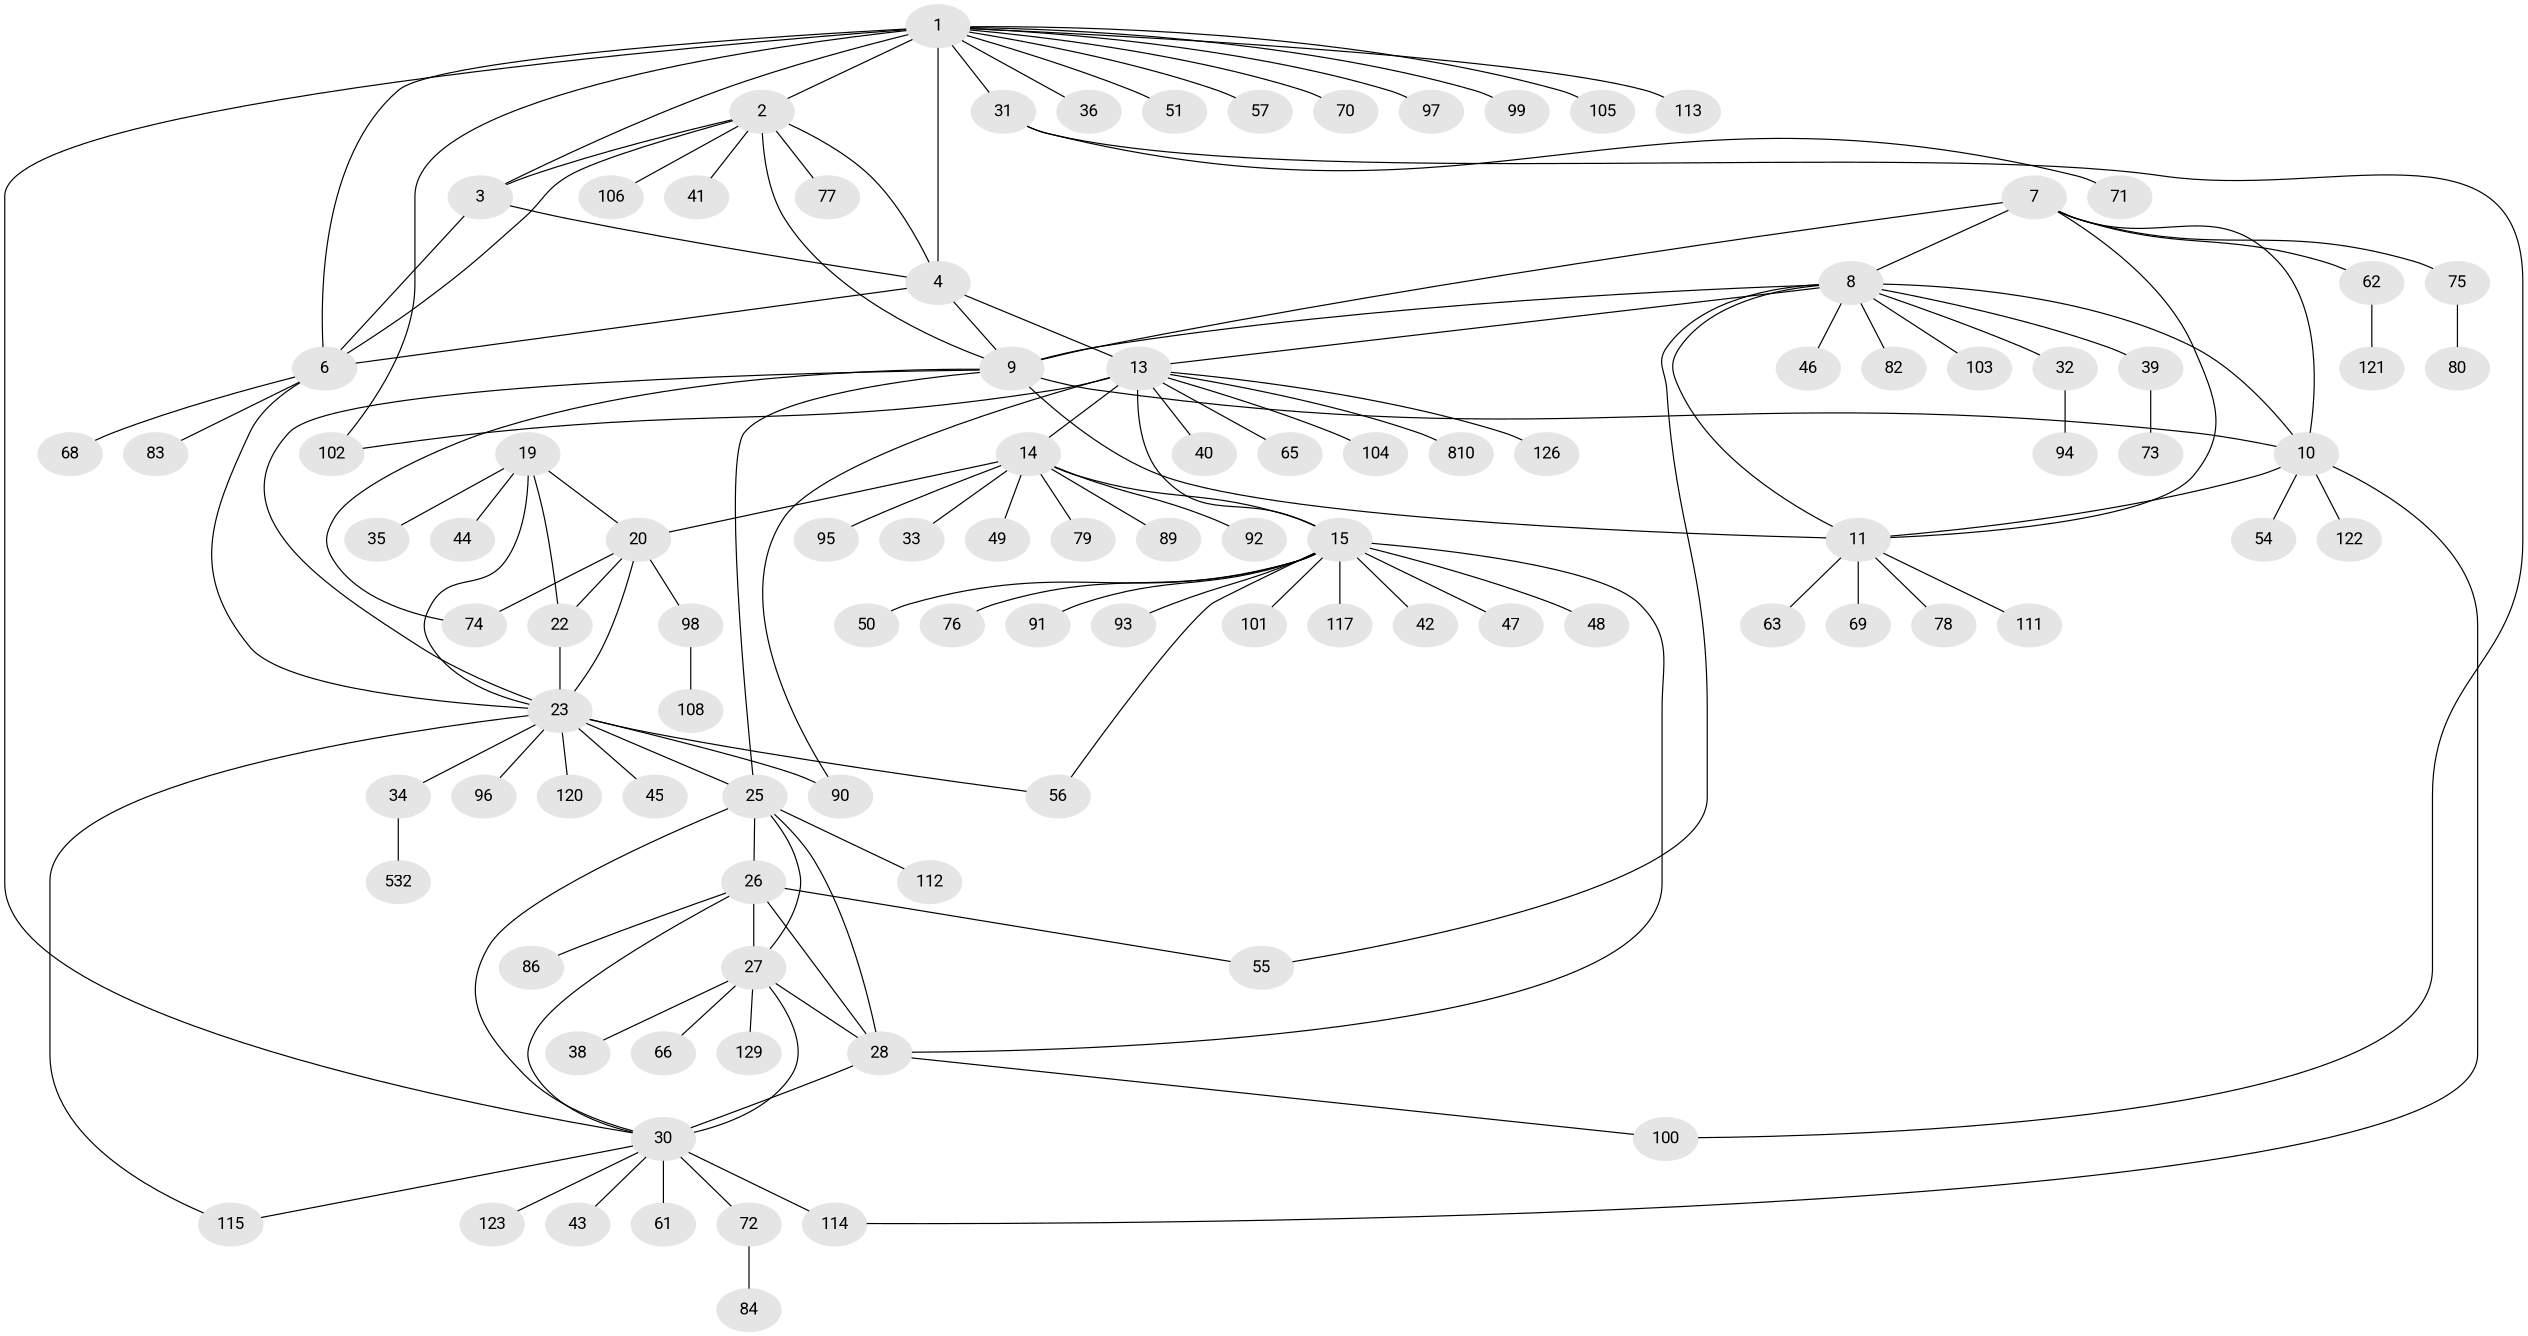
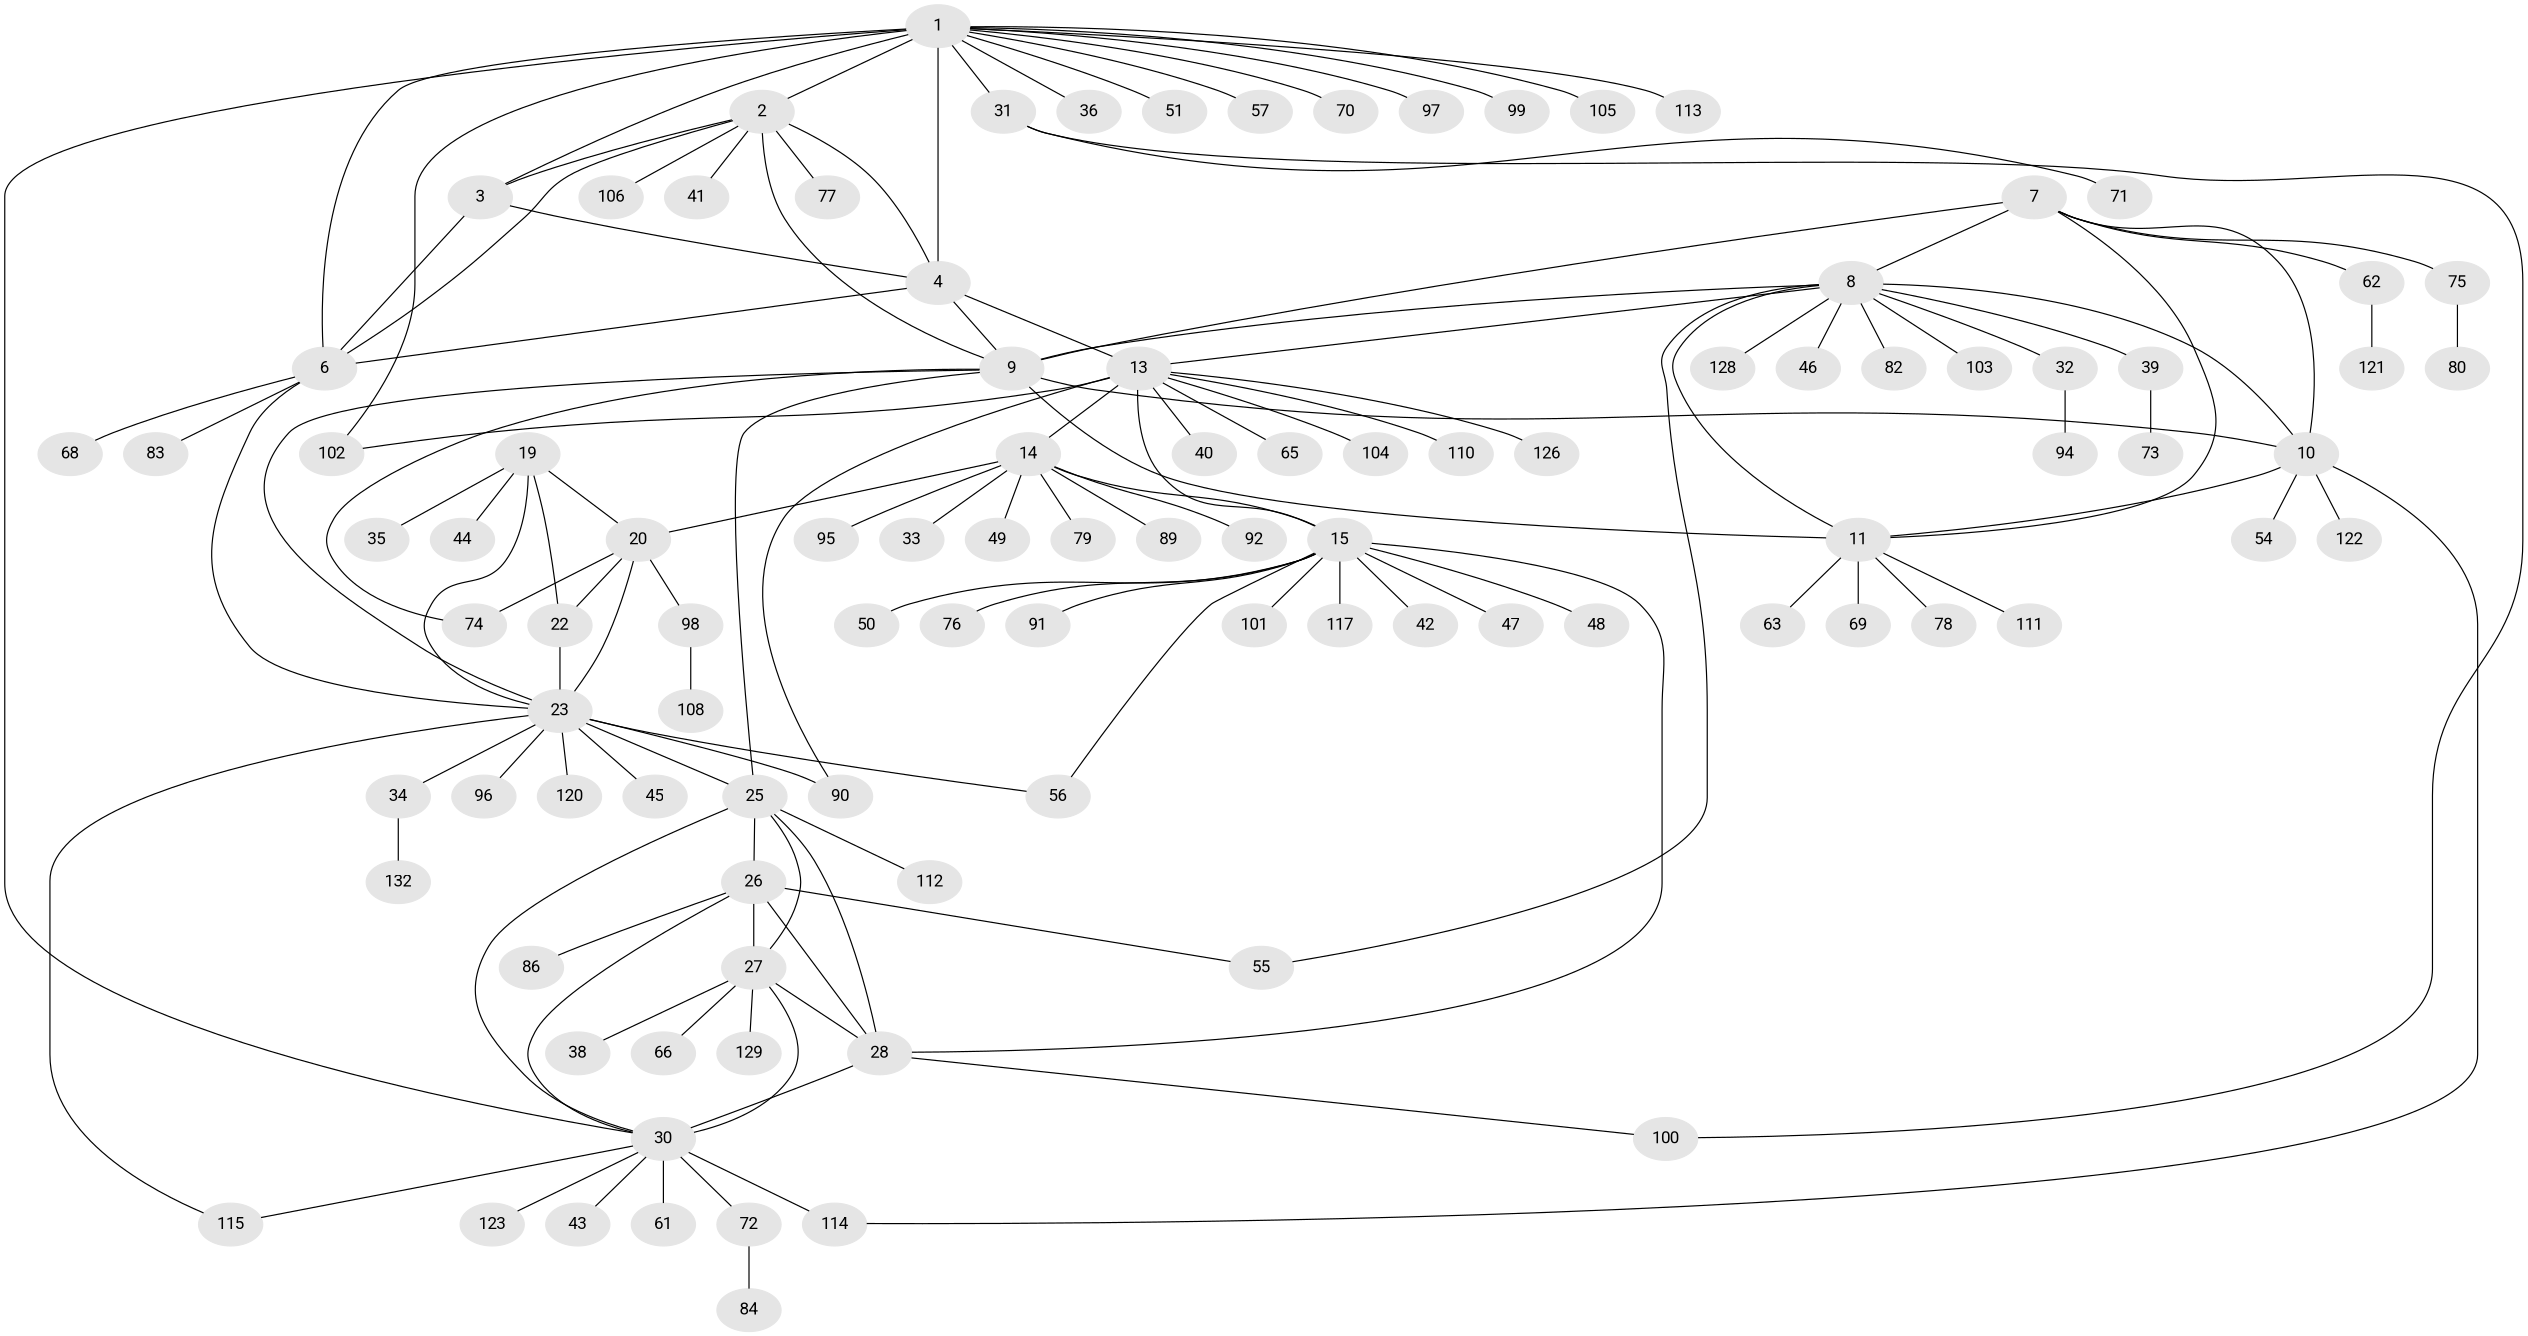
node "128": added
node "810": label "810" -> "110"
node "93": removed
node "532": label "532" -> "132"
